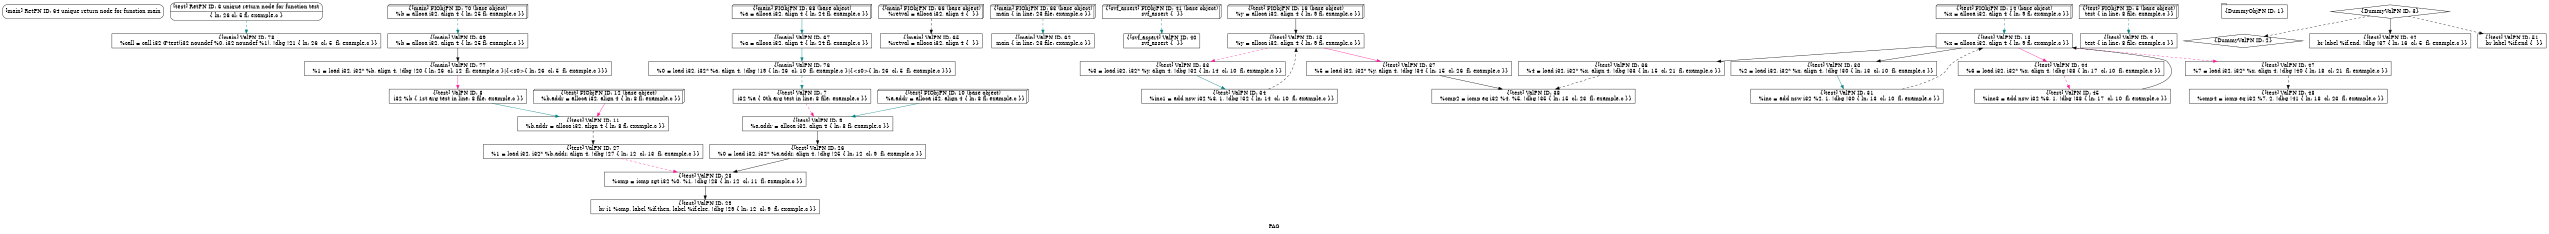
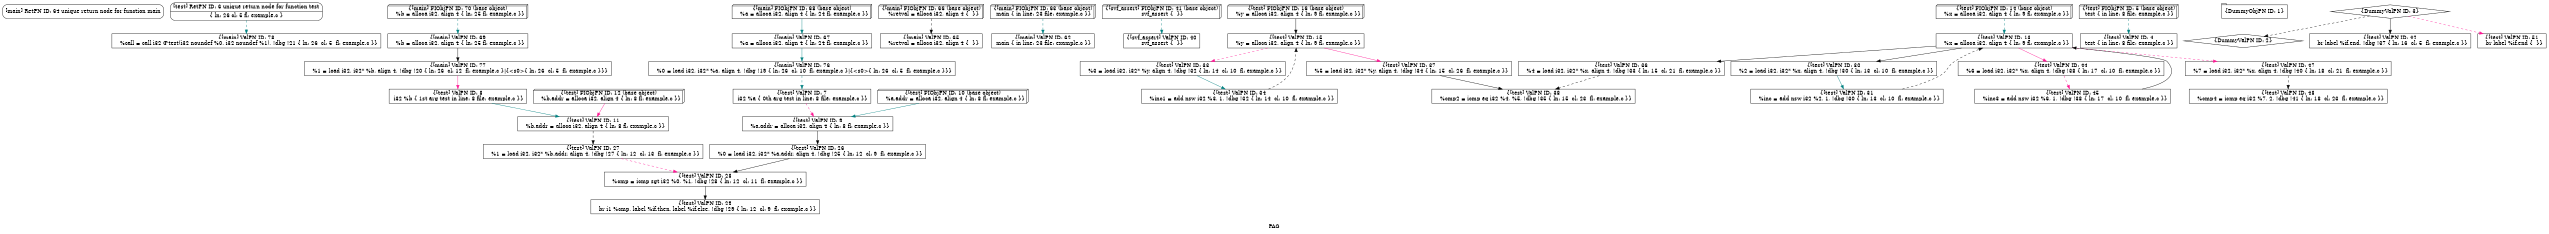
edge "{DummyValPN ID: 3}" -> "{[test] ValPN ID: 51 br label %if.end {  }}": color black -> deeppink
